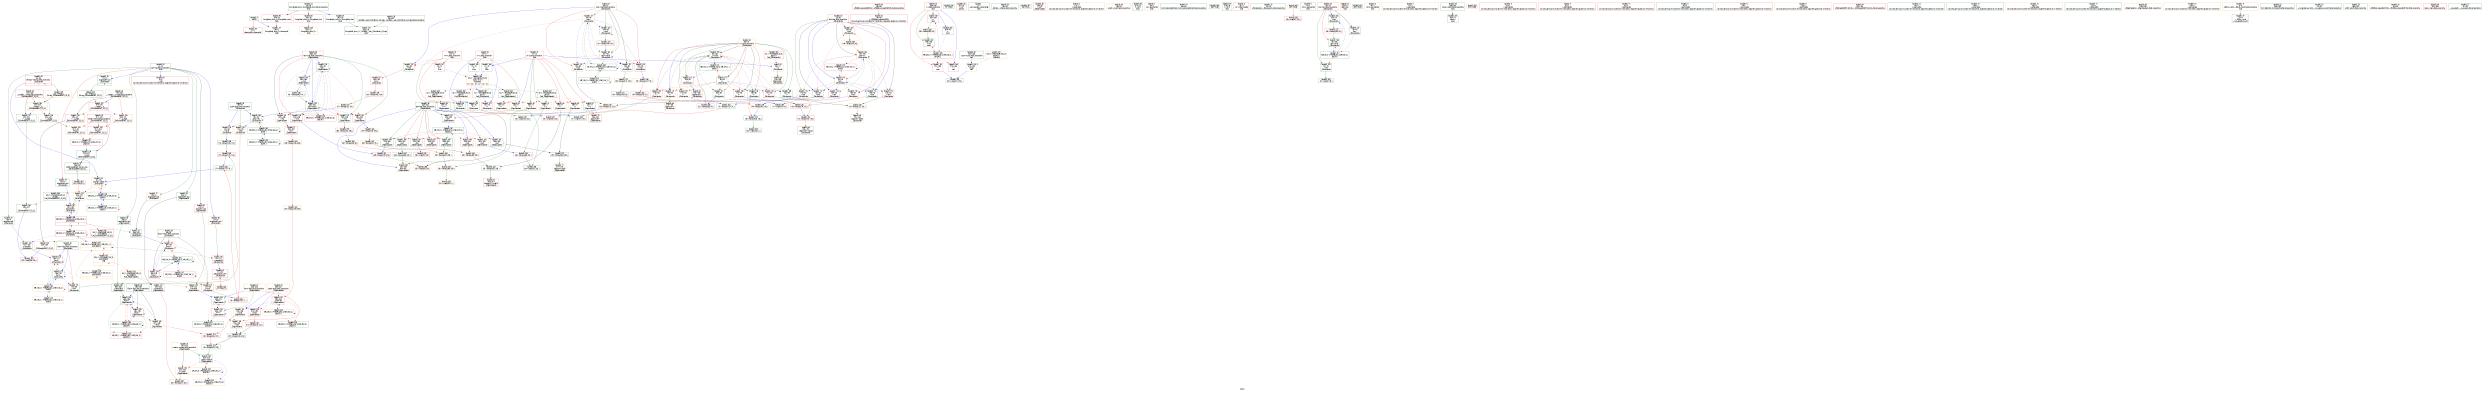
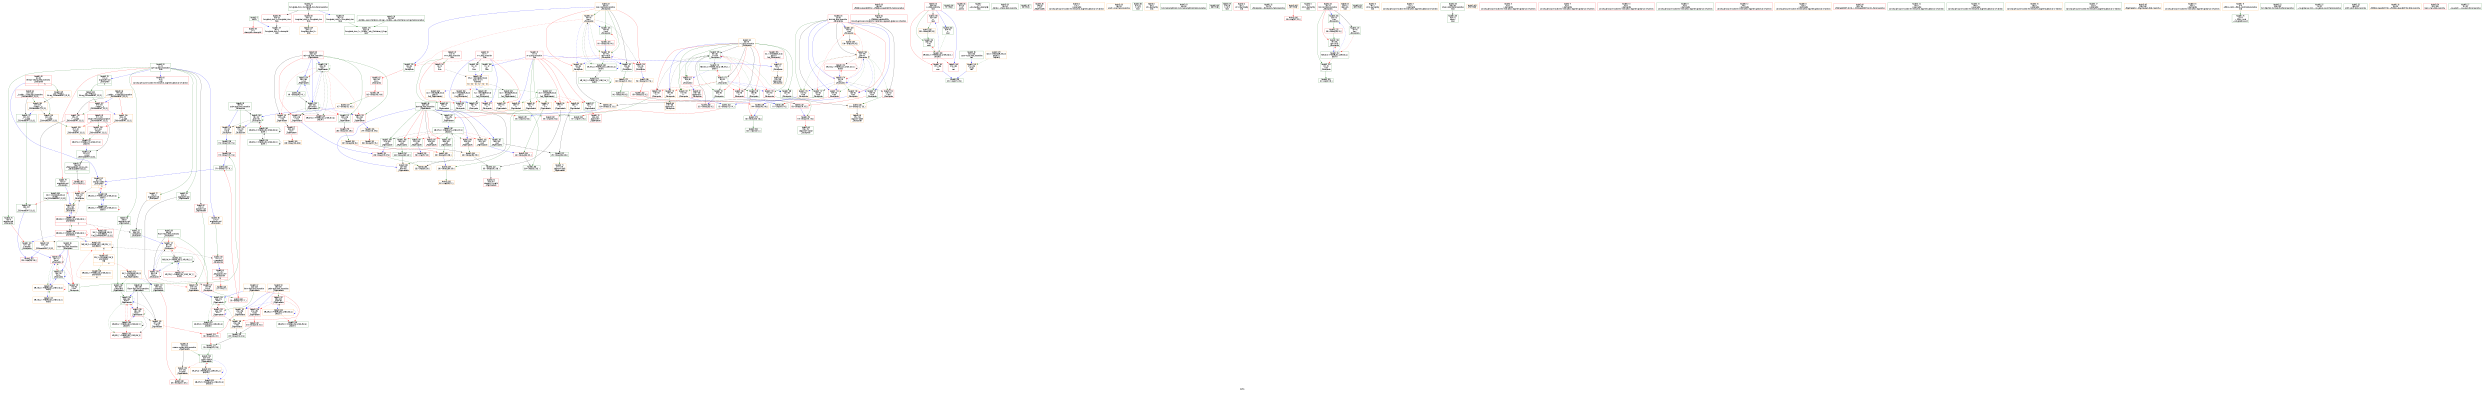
node "NodeID: 242": removed
